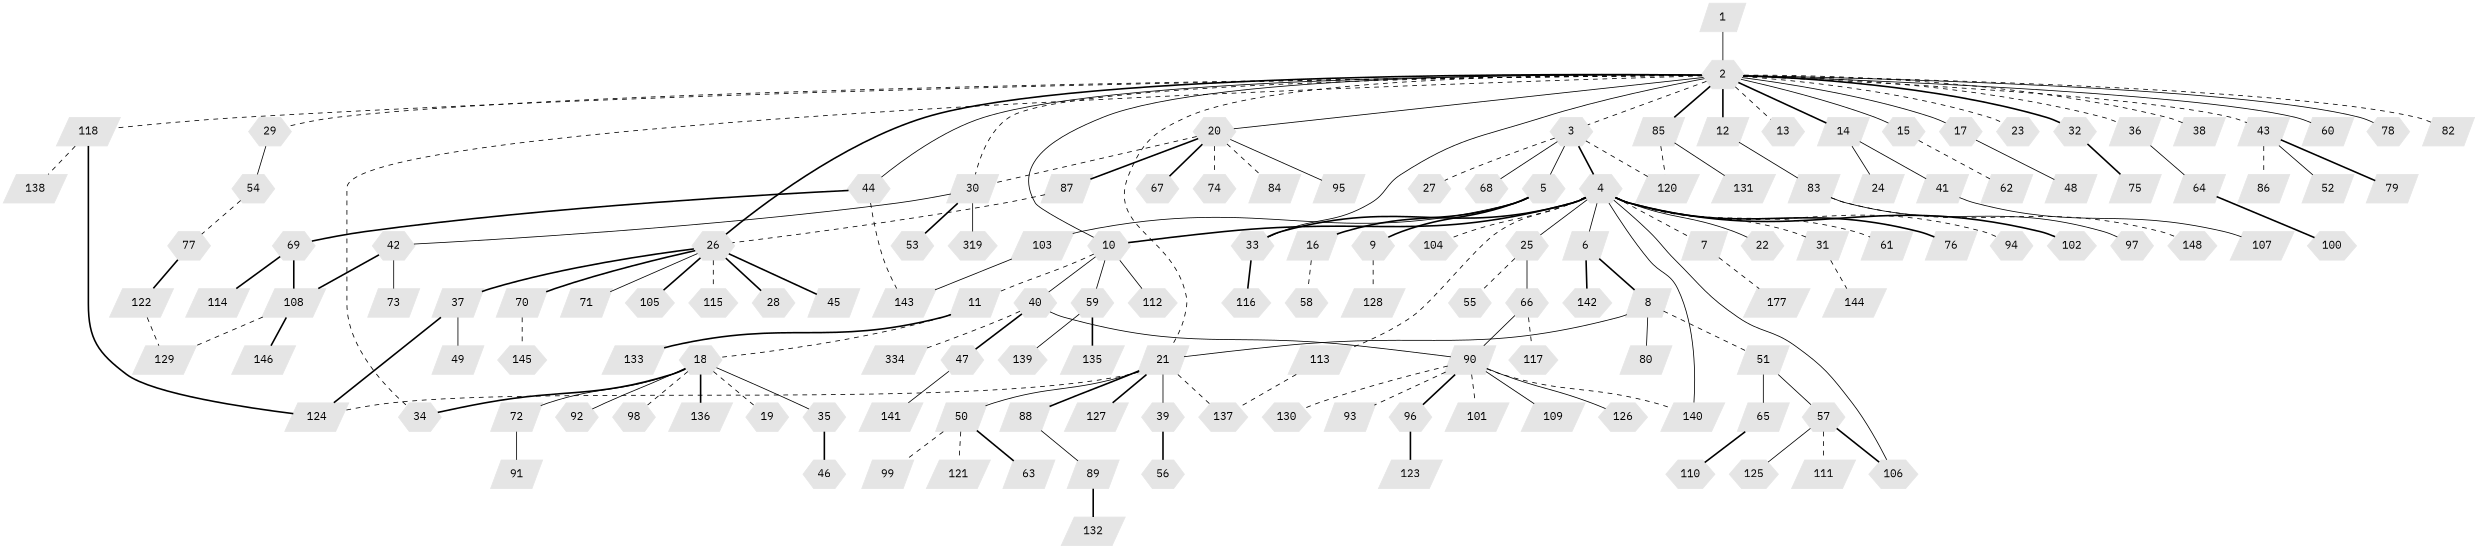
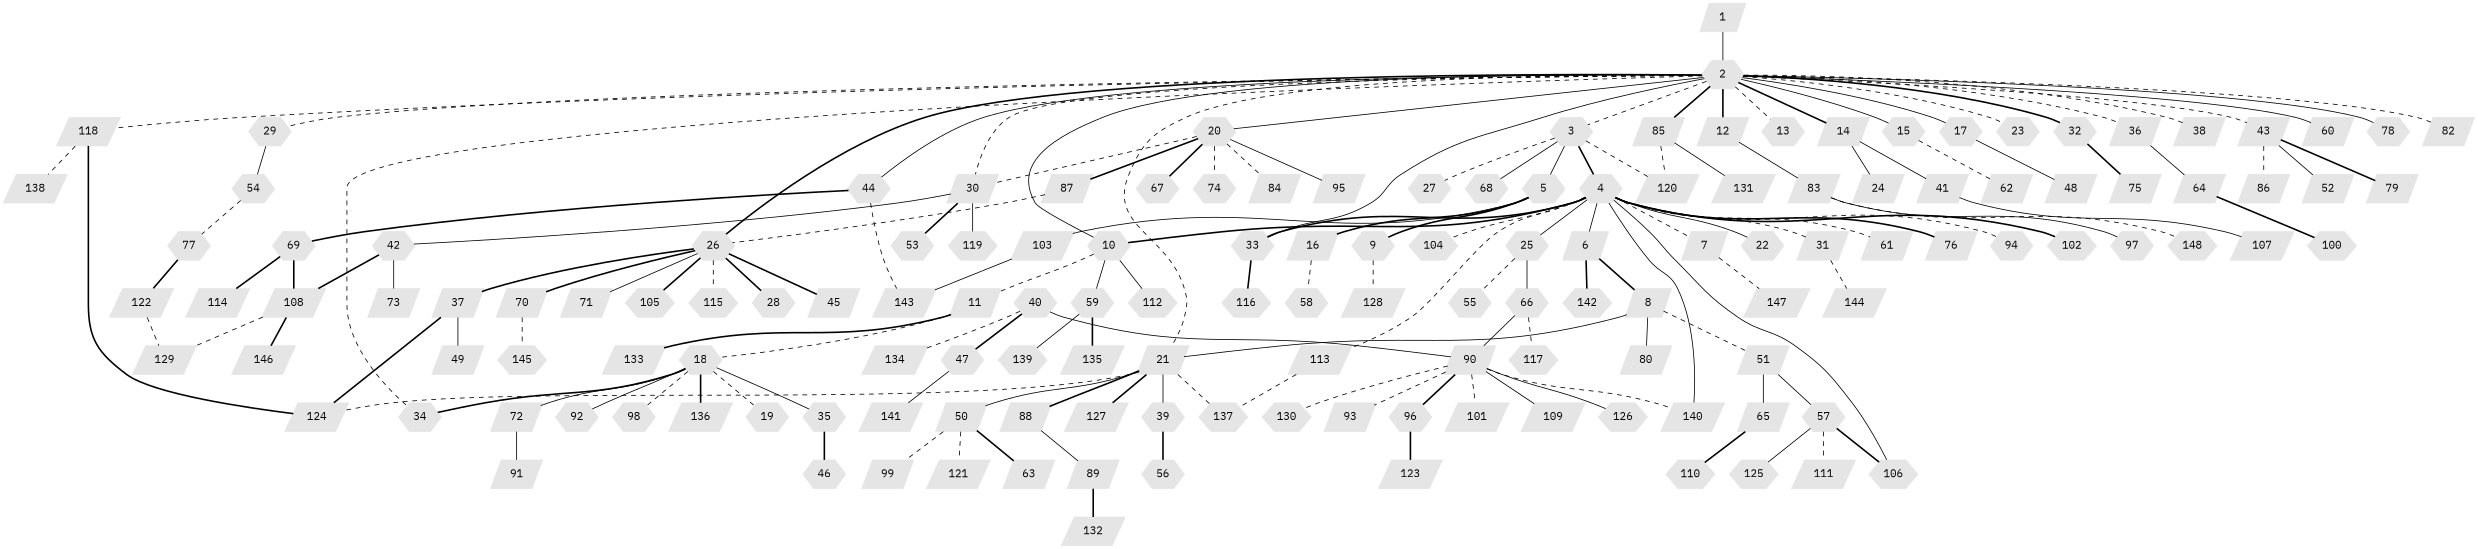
node "319": label "319" -> "119"
edge "10" -- "40": removed
node "177": label "177" -> "147"
node "334": label "334" -> "134"
